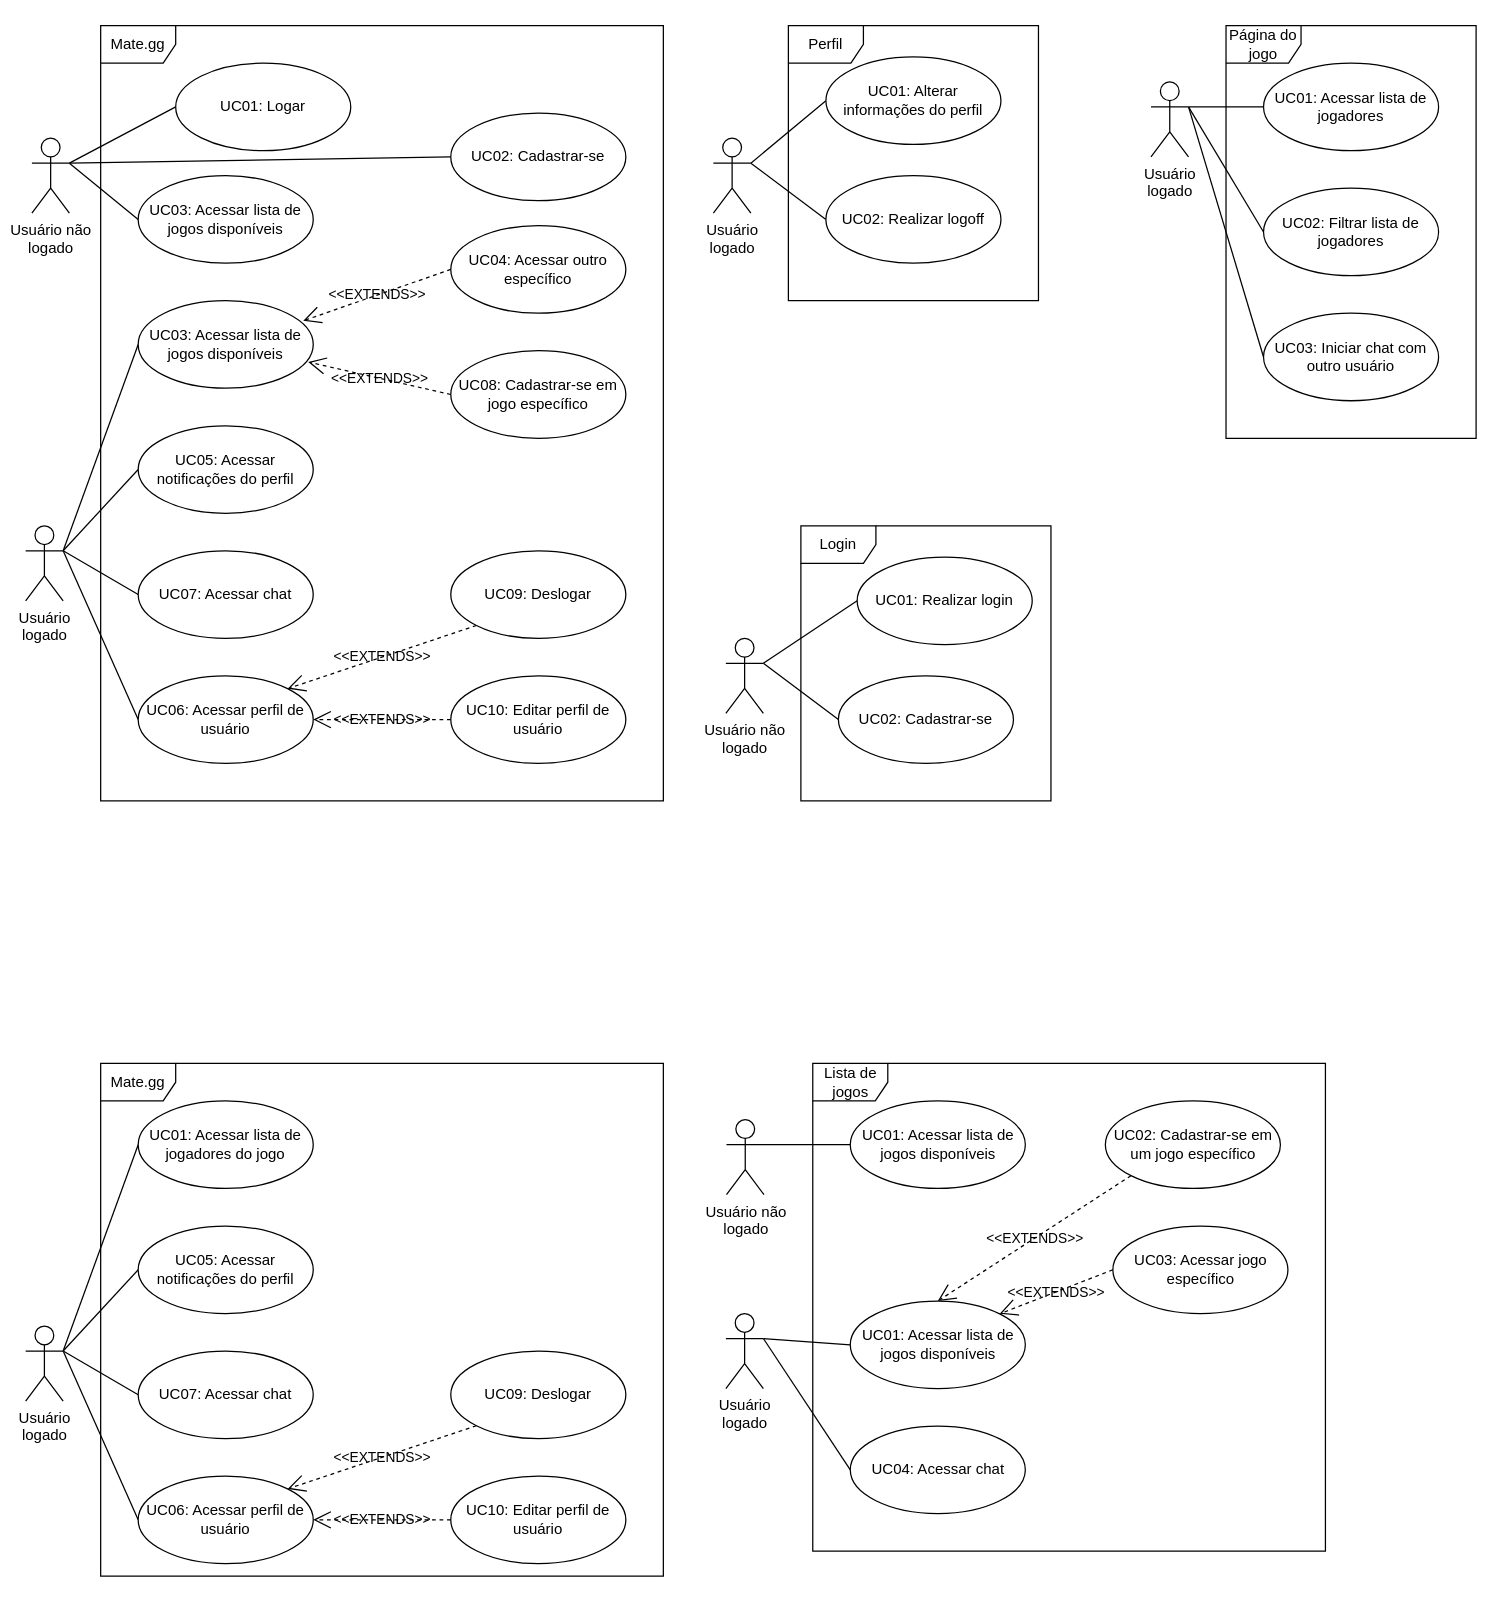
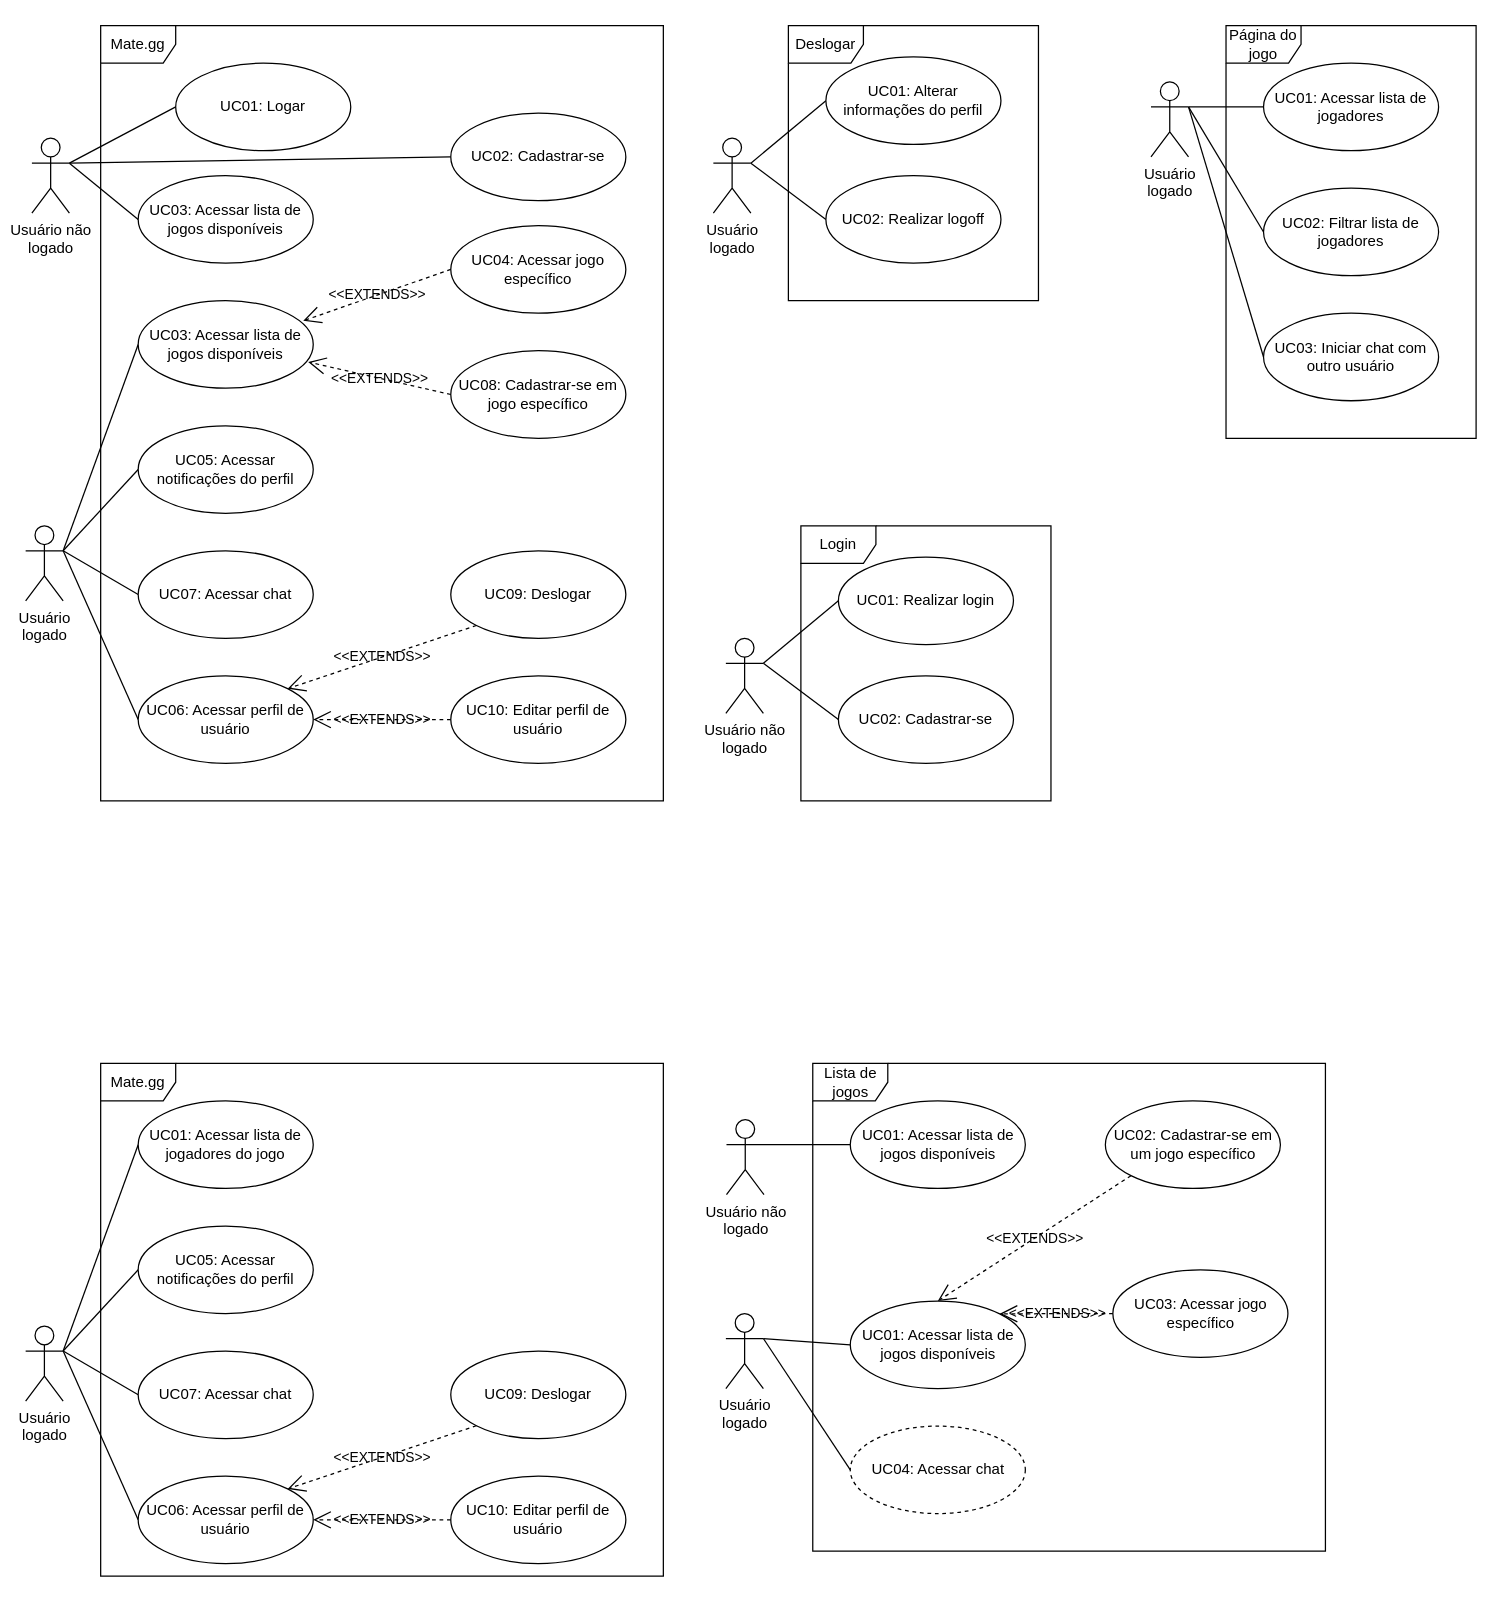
node "Perfil": label "Perfil" -> "Deslogar"
node "UC04: Acessar outro específico": label "UC04: Acessar outro específico" -> "UC04: Acessar jogo específico"
node "UC01: Realizar login": moved (944, 601) -> (926, 601)
node "UC03: Acessar jogo específico": moved (1200, 1269) -> (1200, 1313)
node "UC04: Acessar chat": style solid -> dashed
